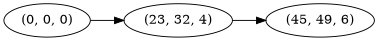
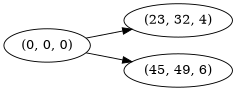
edge "(23, 32, 4)" -> "(45, 49, 6)": now "(0, 0, 0)" -> "(45, 49, 6)"
